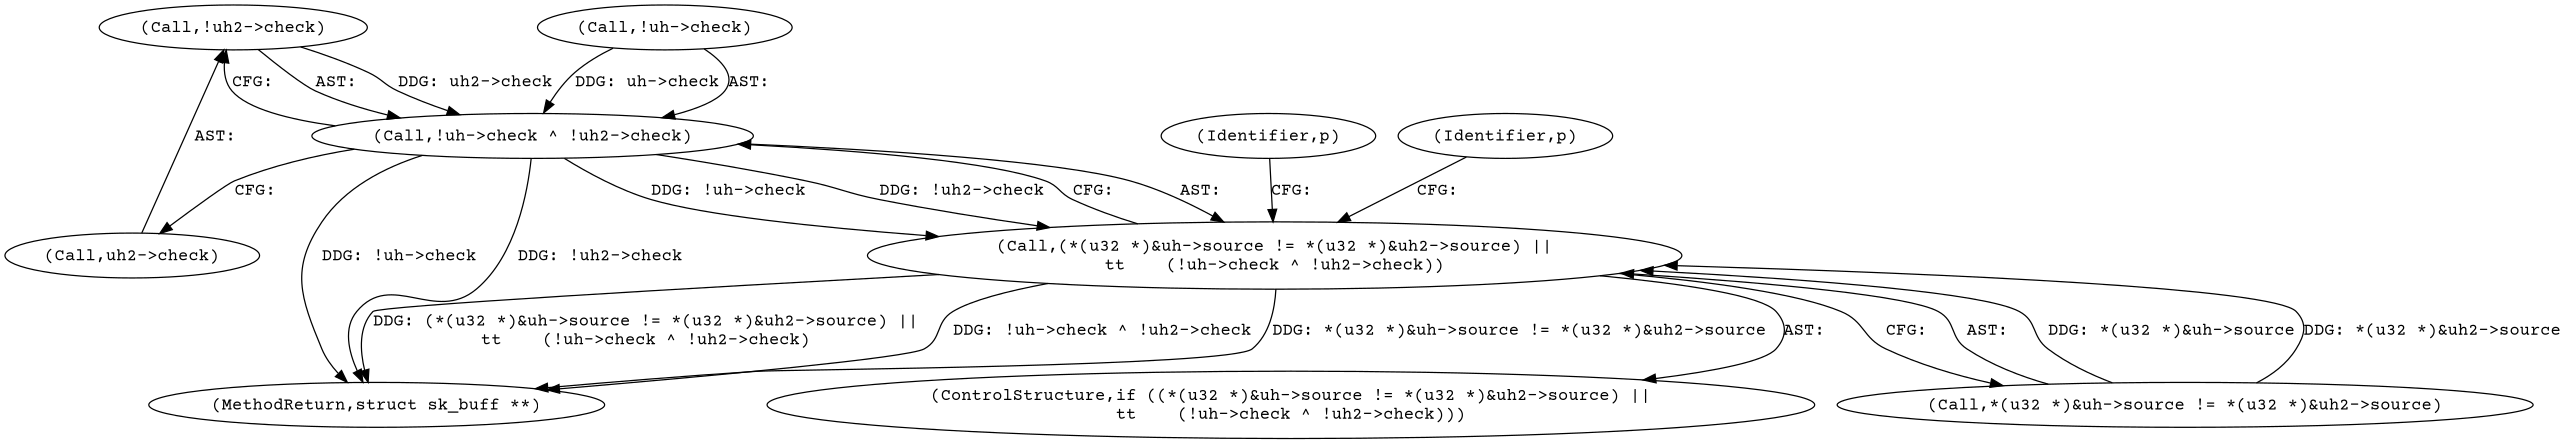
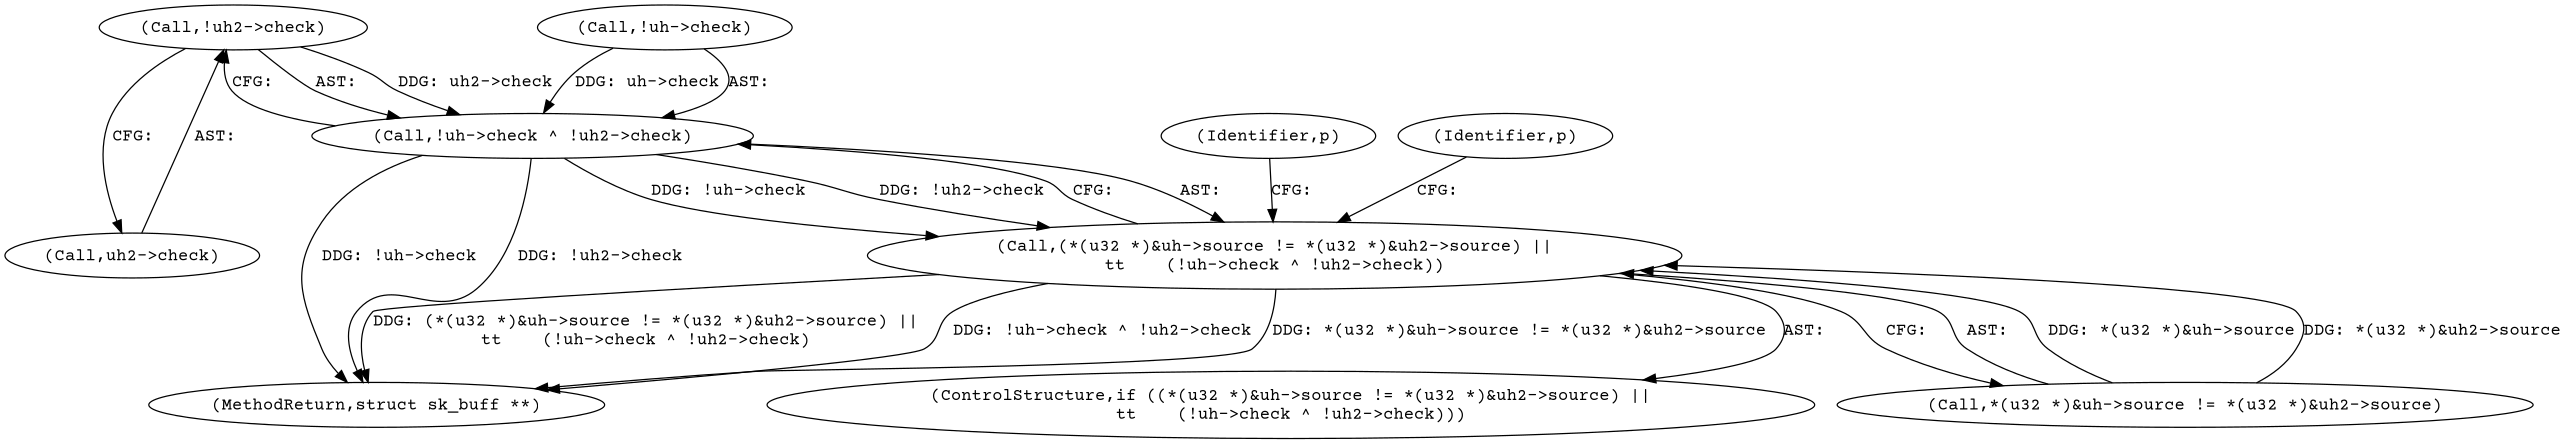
edge "(Call,!uh->check ^ !uh2->check)" -> "(Call,uh2->check)": now "(Call,!uh2->check)" -> "(Call,uh2->check)"
